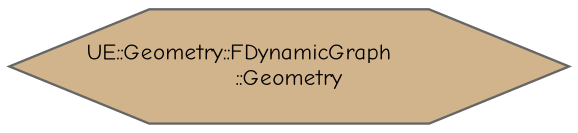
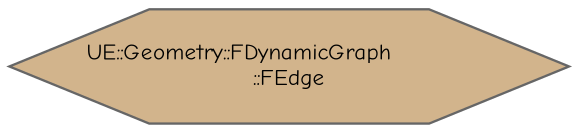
node "UE::Geometry::FDynamicGraph ::Geometry": label "UE::Geometry::FDynamicGraph ::Geometry" -> "UE::Geometry::FDynamicGraph ::FEdge"
